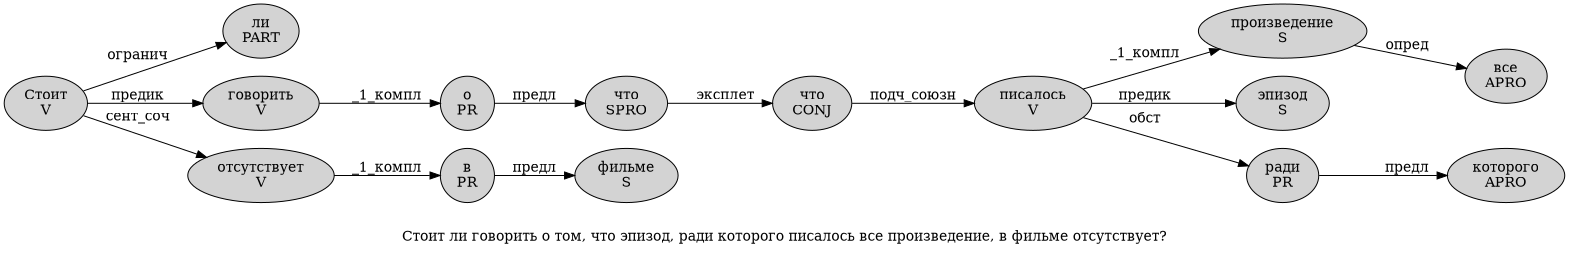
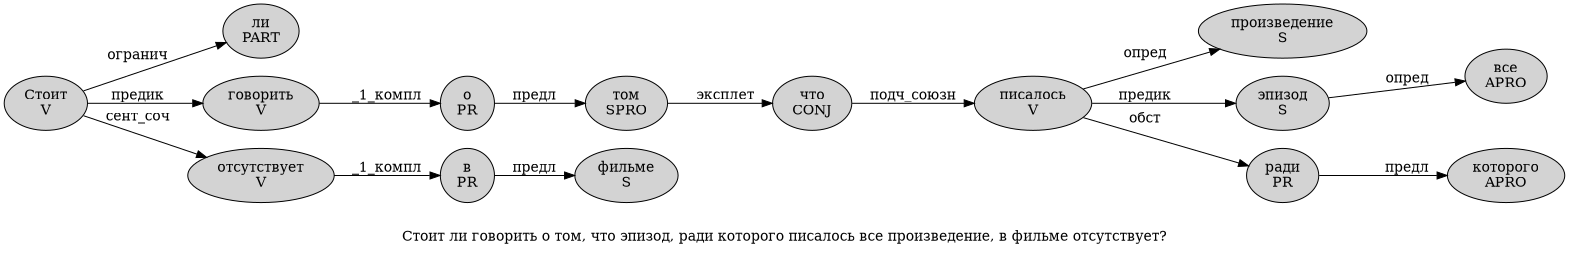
edge "писалось V" -> "произведение S": label "_1_компл" -> "опред"
edge "произведение S" -> "все APRO": now "эпизод S" -> "все APRO"
node "что SPRO": label "что SPRO" -> "том SPRO"
